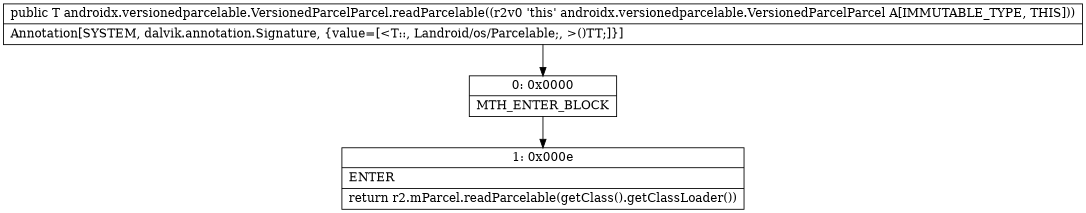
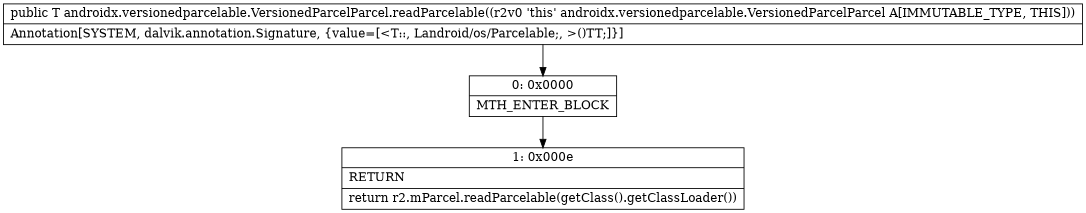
node "1: 0x000e": text "ENTER" -> "RETURN"
